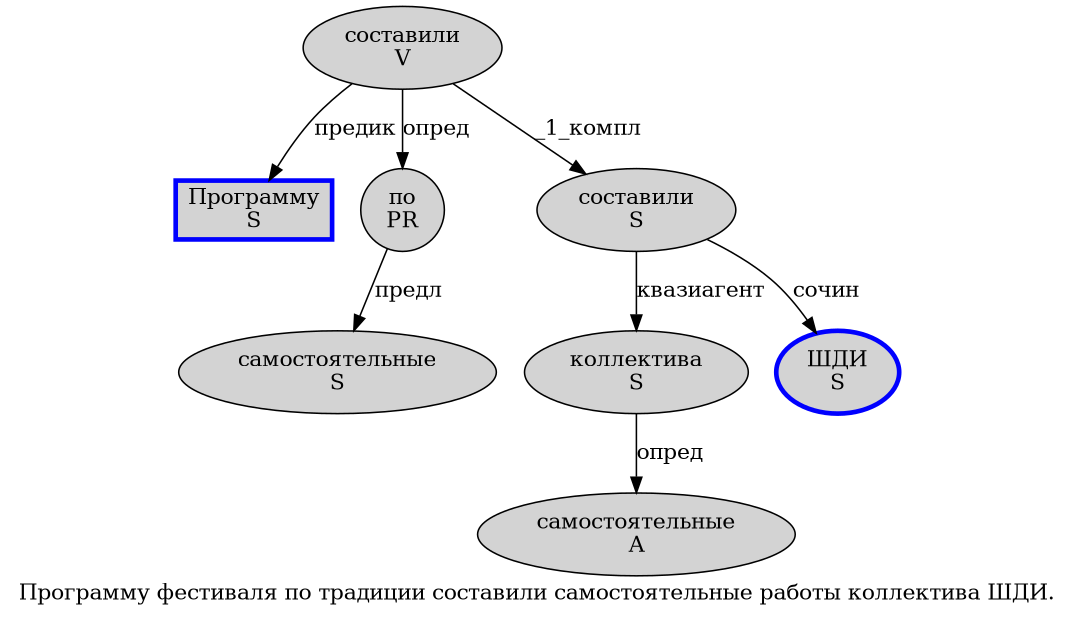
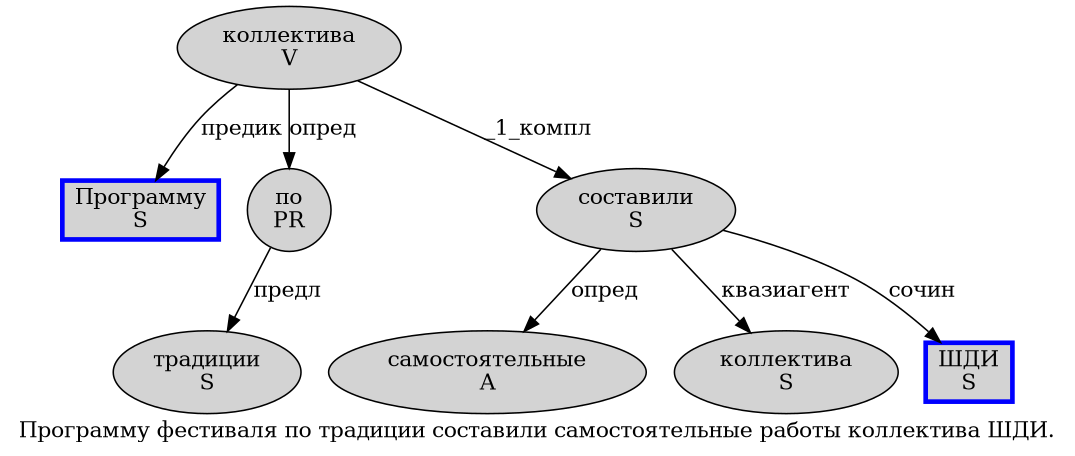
node "составили V": label "составили V" -> "коллектива V"
node "самостоятельные S": label "самостоятельные S" -> "традиции S"
node "ШДИ S": shape ellipse -> box
edge "коллектива S" -> "самостоятельные A": now "составили S" -> "самостоятельные A"
